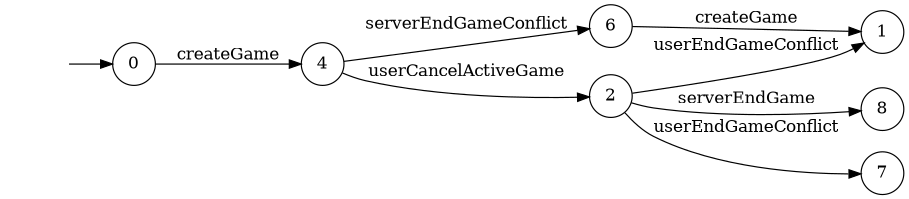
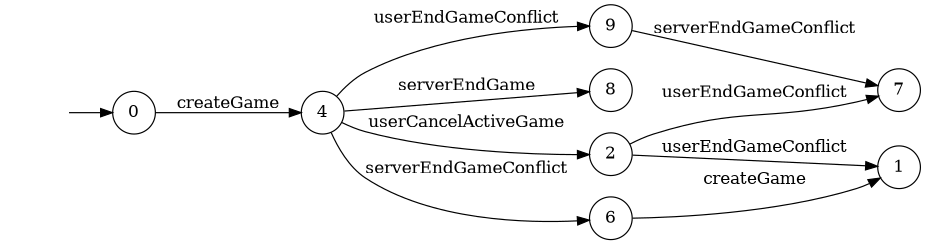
node "9": added
edge "2" -> "8": now "4" -> "8"
